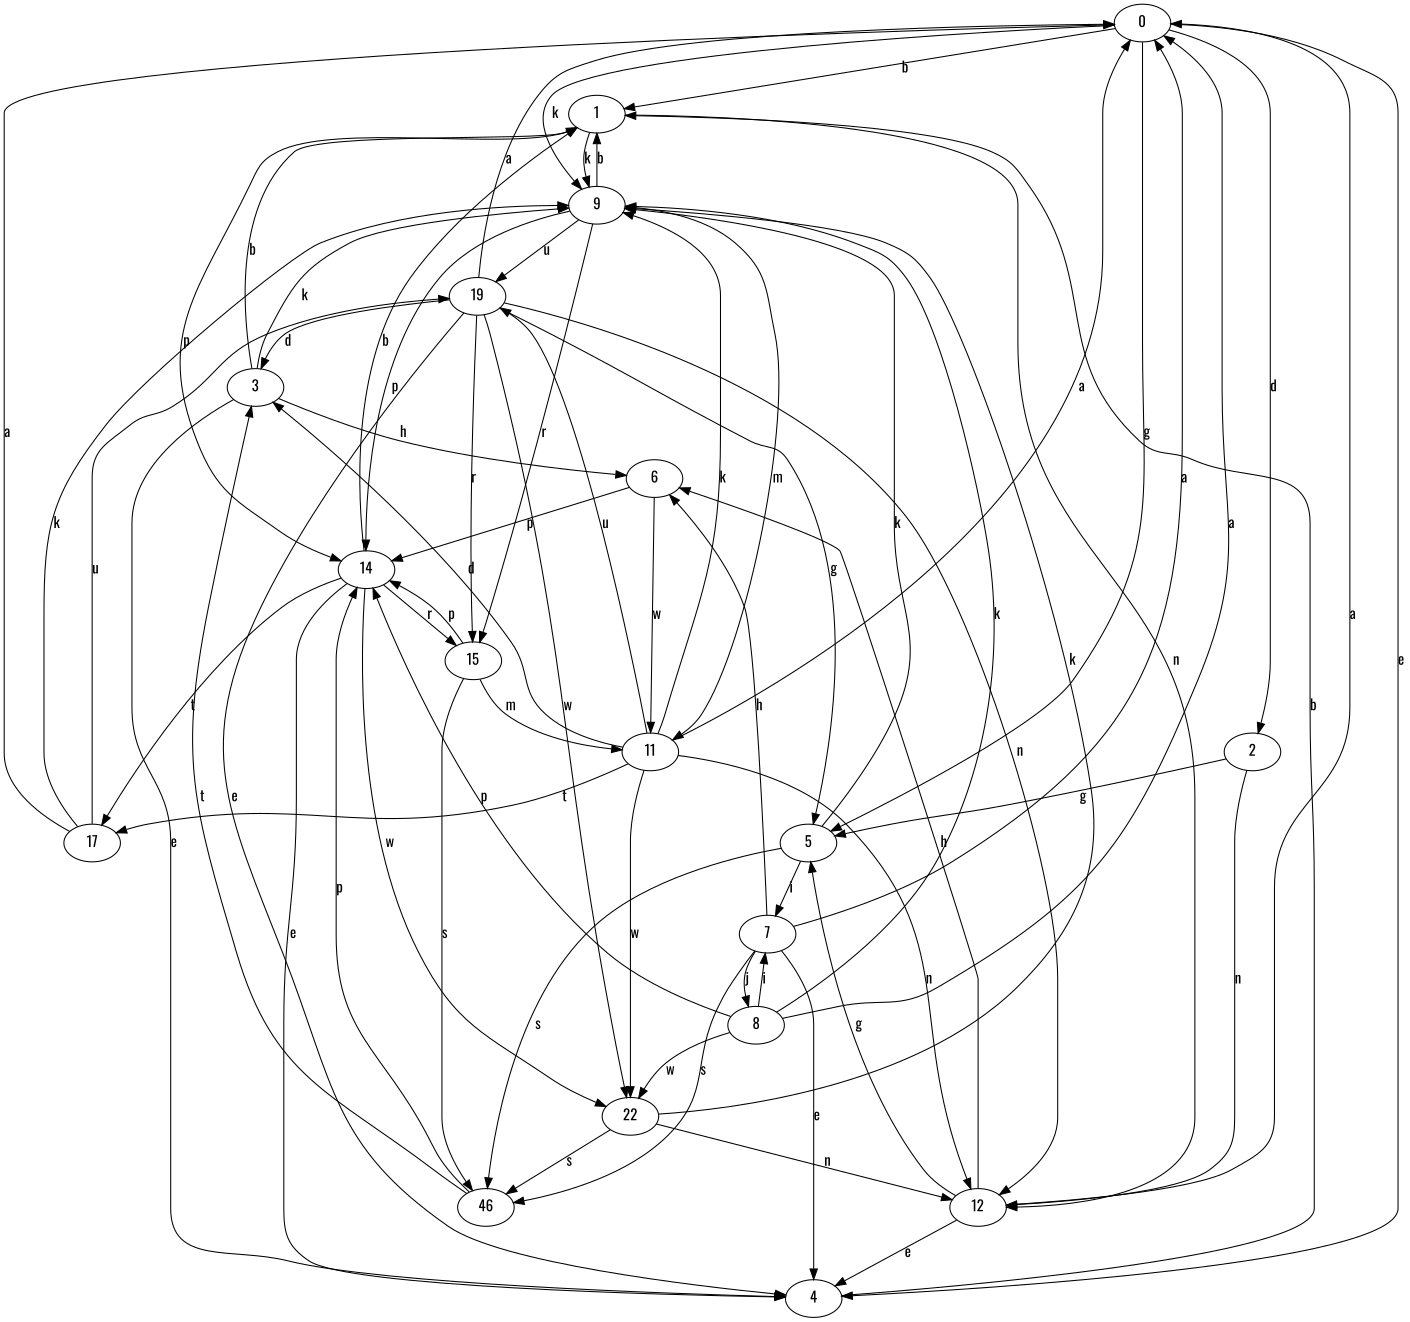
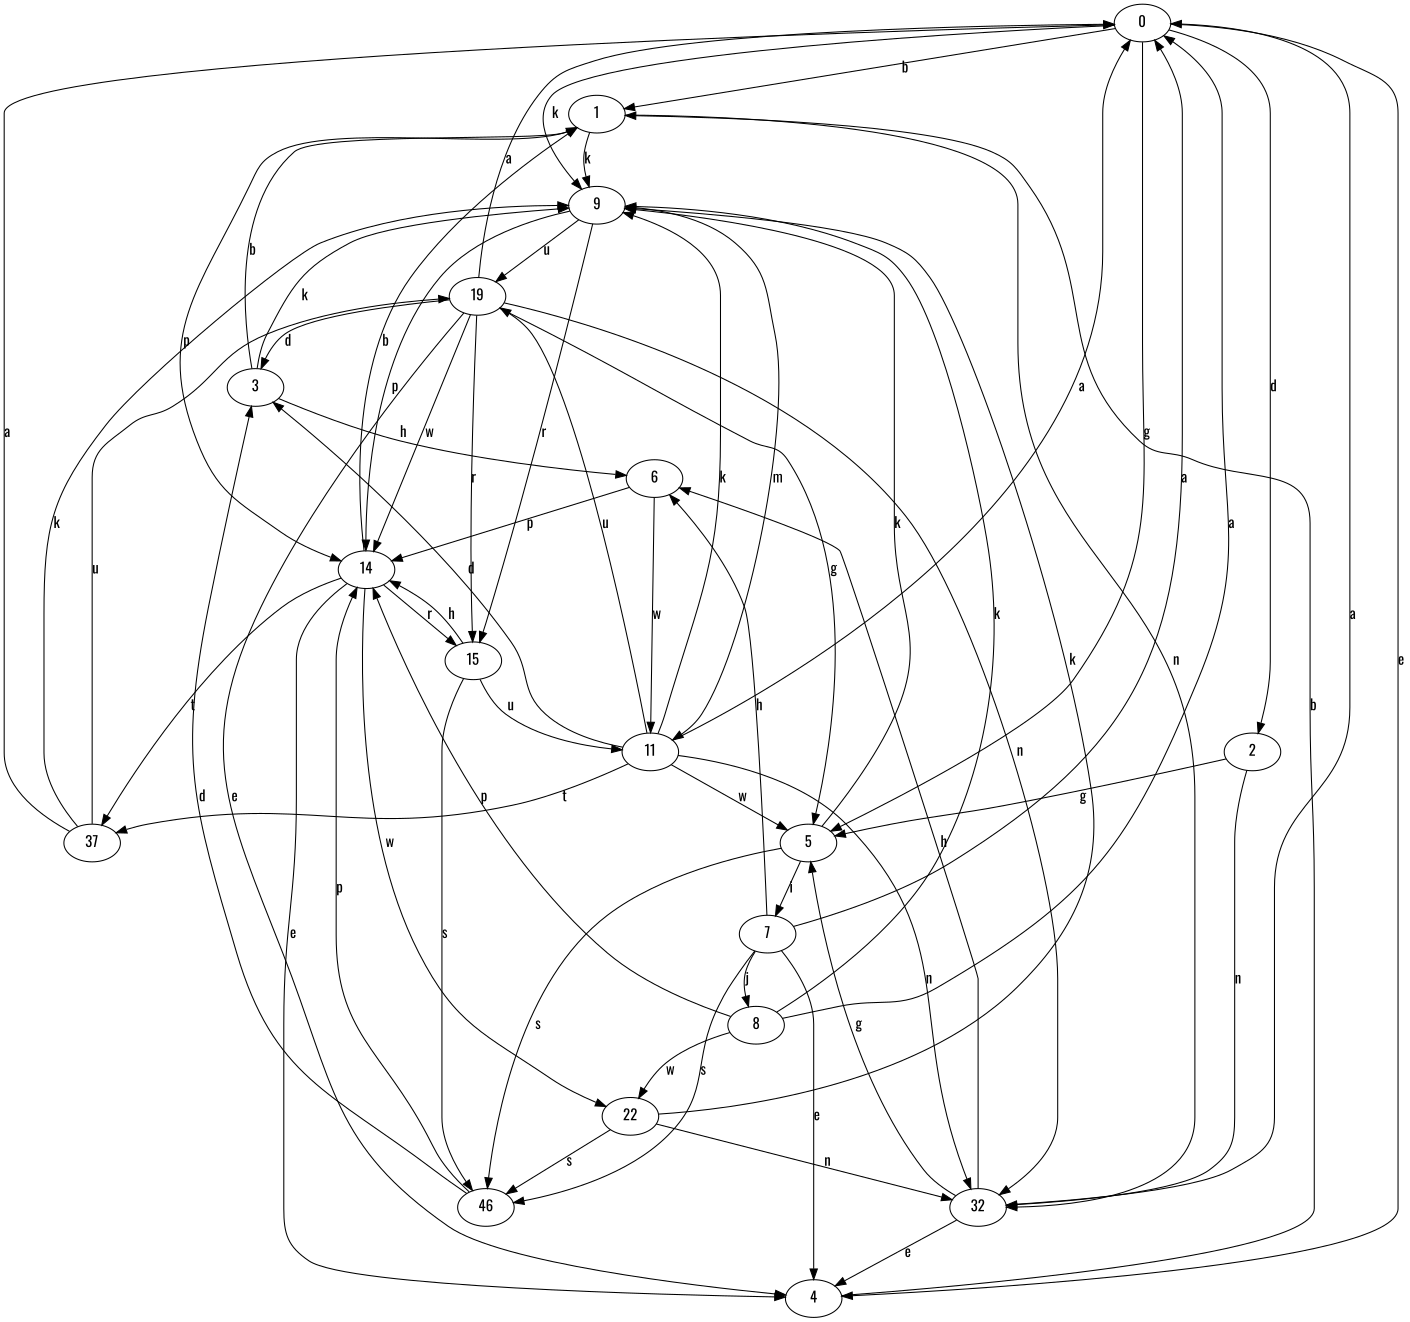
edge "9" -> "1": removed, label "b"
edge "15" -> "14": label "p" -> "h"
edge "19" -> "22": now "19" -> "14"
edge "15" -> "11": label "m" -> "u"
edge "46" -> "3": label "t" -> "d"
node "17": label "17" -> "37"
edge "11" -> "22": now "11" -> "5"
edge "8" -> "7": removed, label "i"
edge "3" -> "4": removed, label "e"
node "12": label "12" -> "32"
